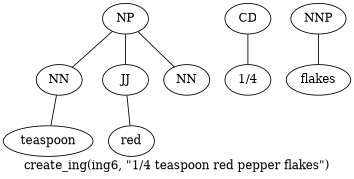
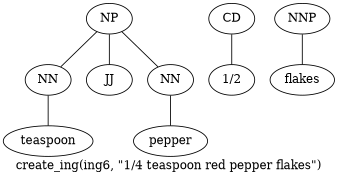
node "1/4": label "1/4" -> "1/2"
node "red": removed
node "pepper": added
